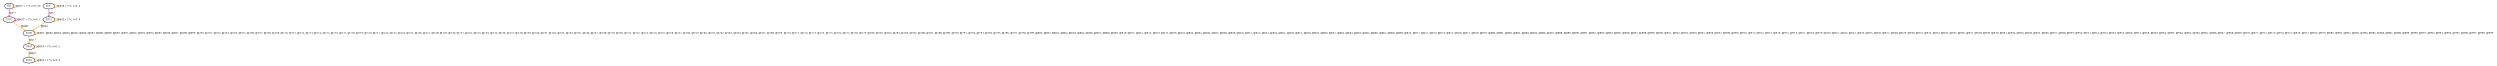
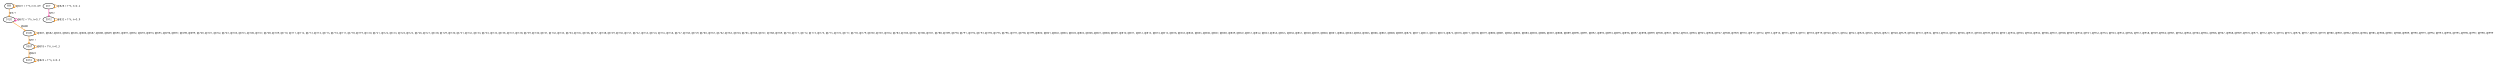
edge "ffff" -> "0120": color deeppink -> darkorange
edge "0912" -> "0000": removed, label "@842"
